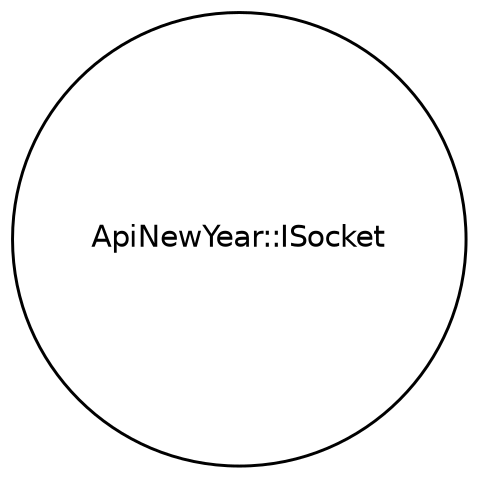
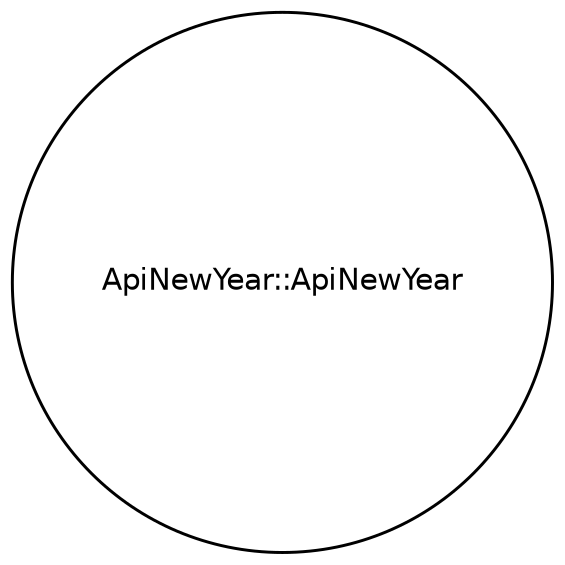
node "ApiNewYear::ISocket": label "ApiNewYear::ISocket" -> "ApiNewYear::ApiNewYear"
